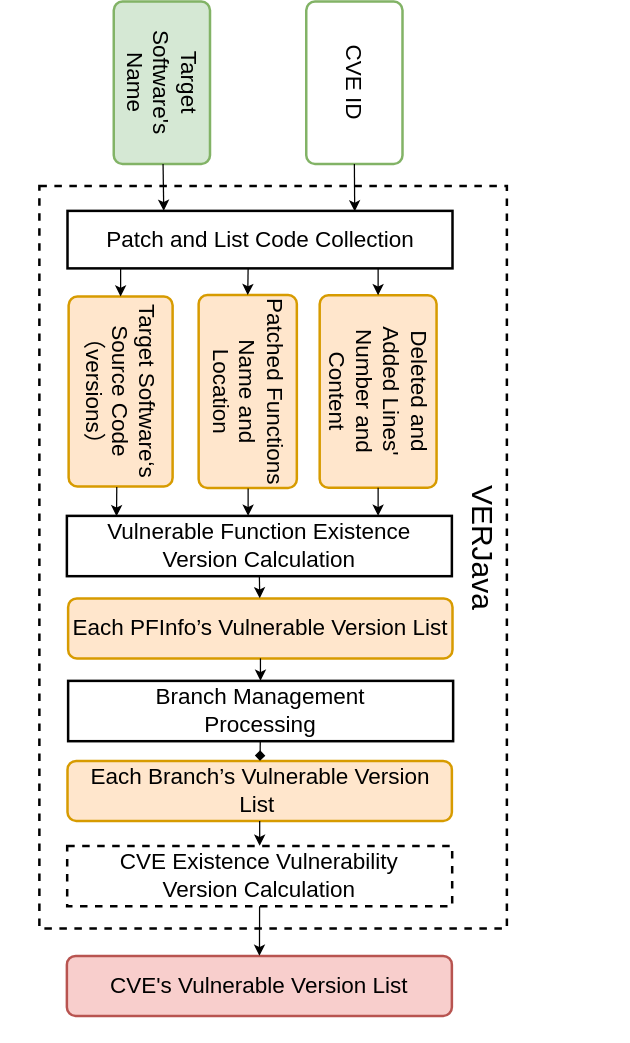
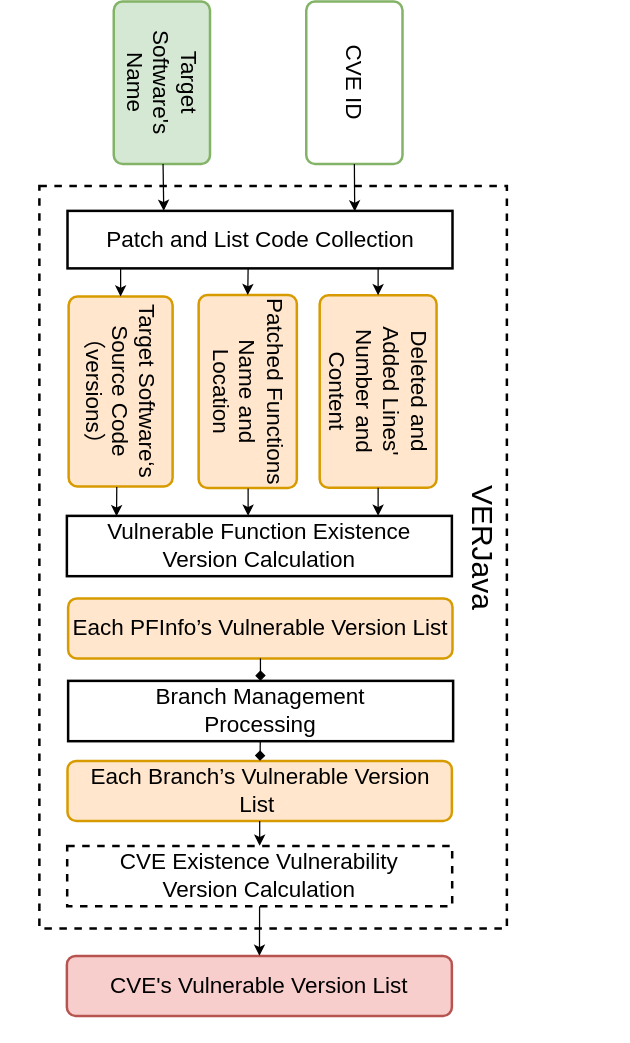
edge "Vulnerable Function ExistenceVersion Calculation" -> "Each PFInfo’s Vulnerable Version List": removed
edge "Each PFInfo’s Vulnerable Version List" -> "Branch ManagementProcessing": arrowhead classic -> diamond
